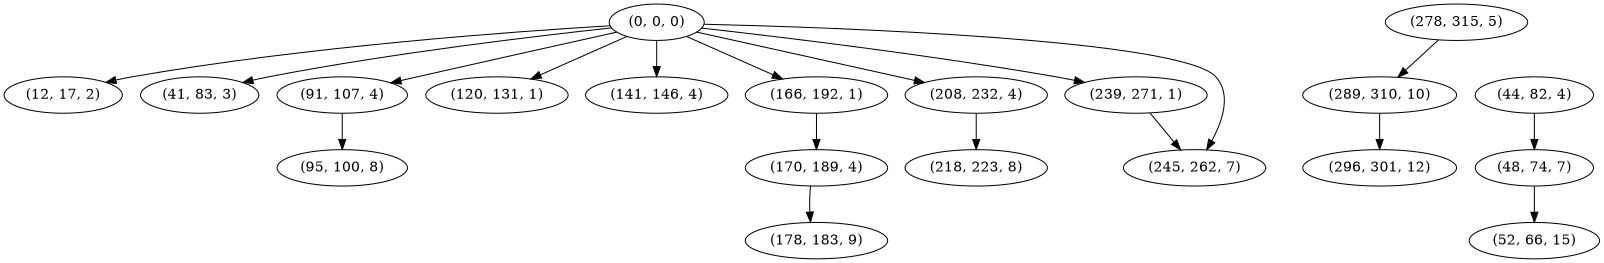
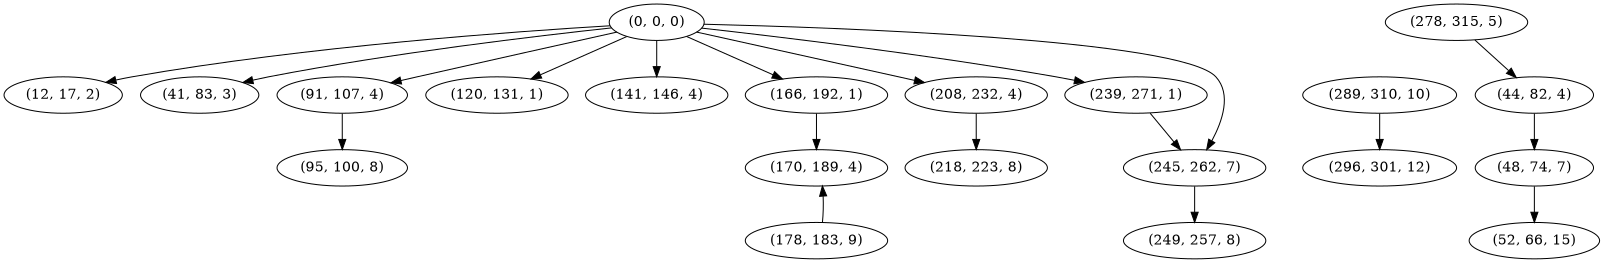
edge "(278, 315, 5)" -> "(289, 310, 10)": now "(278, 315, 5)" -> "(44, 82, 4)"
edge "(170, 189, 4)" -> "(178, 183, 9)": reversed
node "(249, 257, 8)": added
